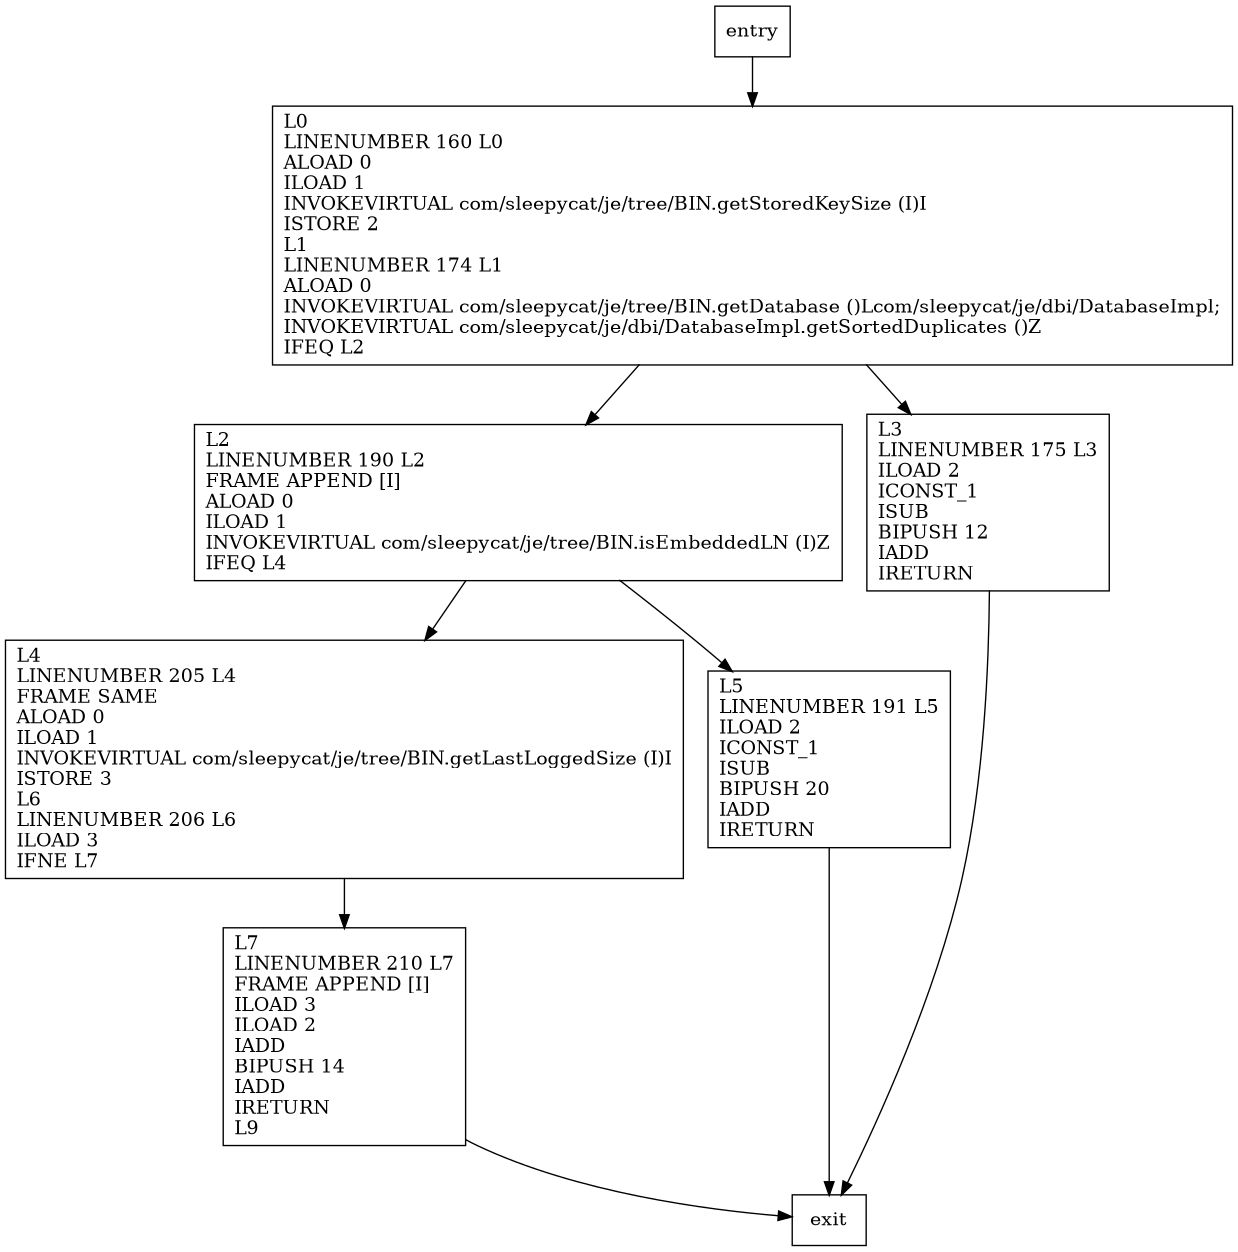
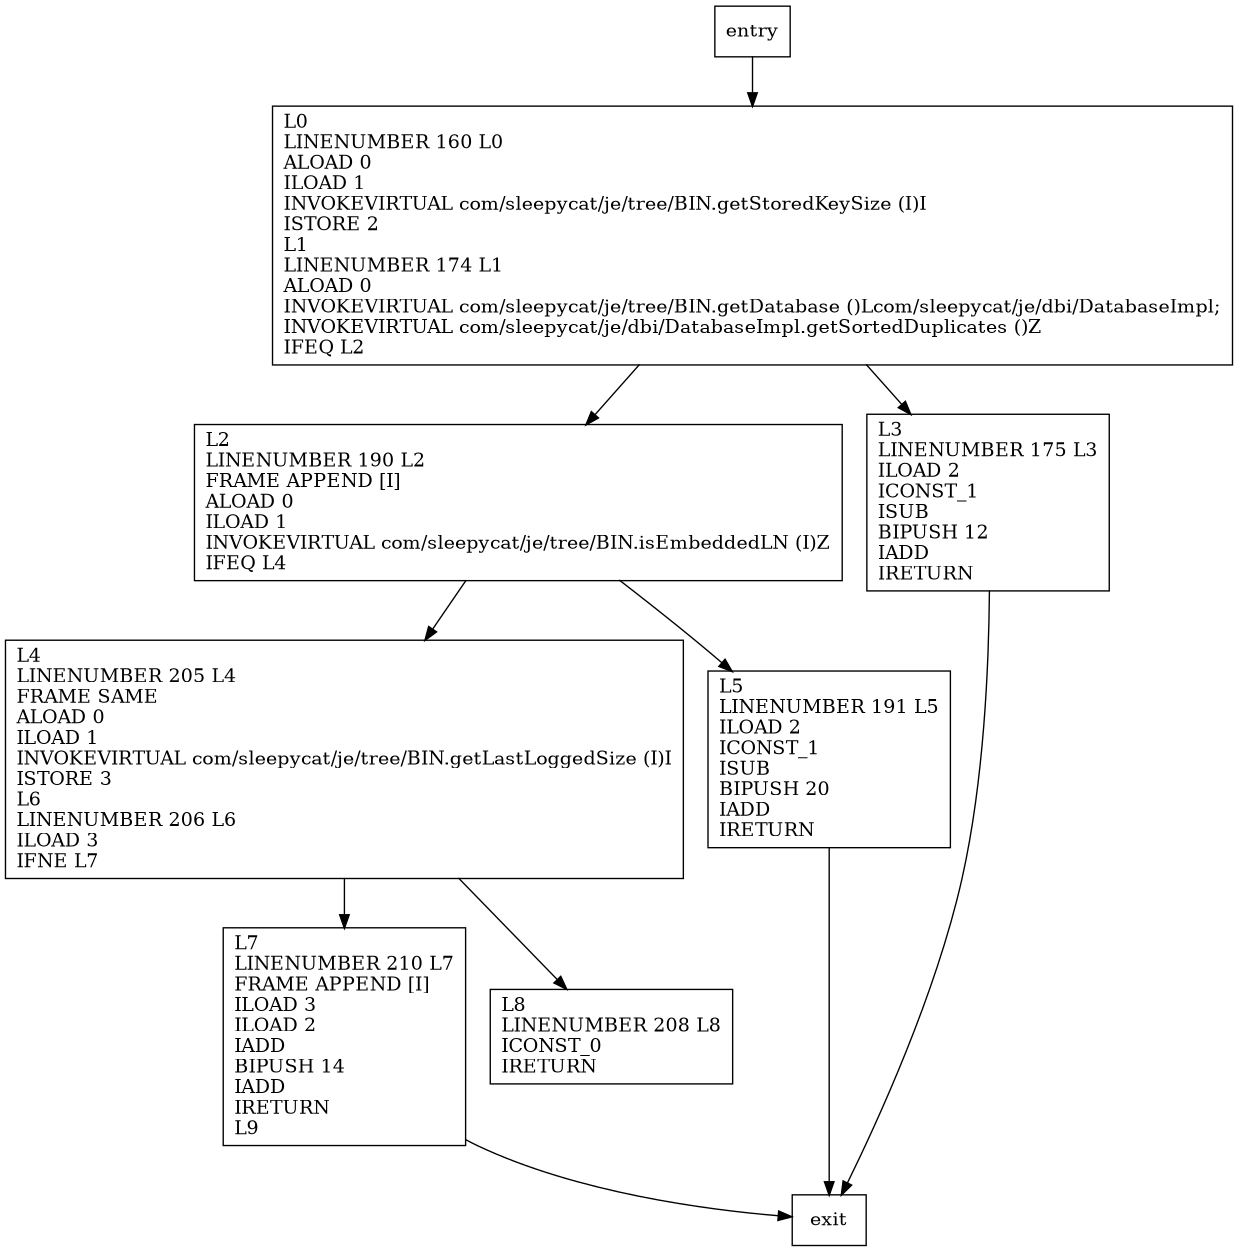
node "L8 LINENUMBER 208 L8 ICONST_0 IRETURN": added
